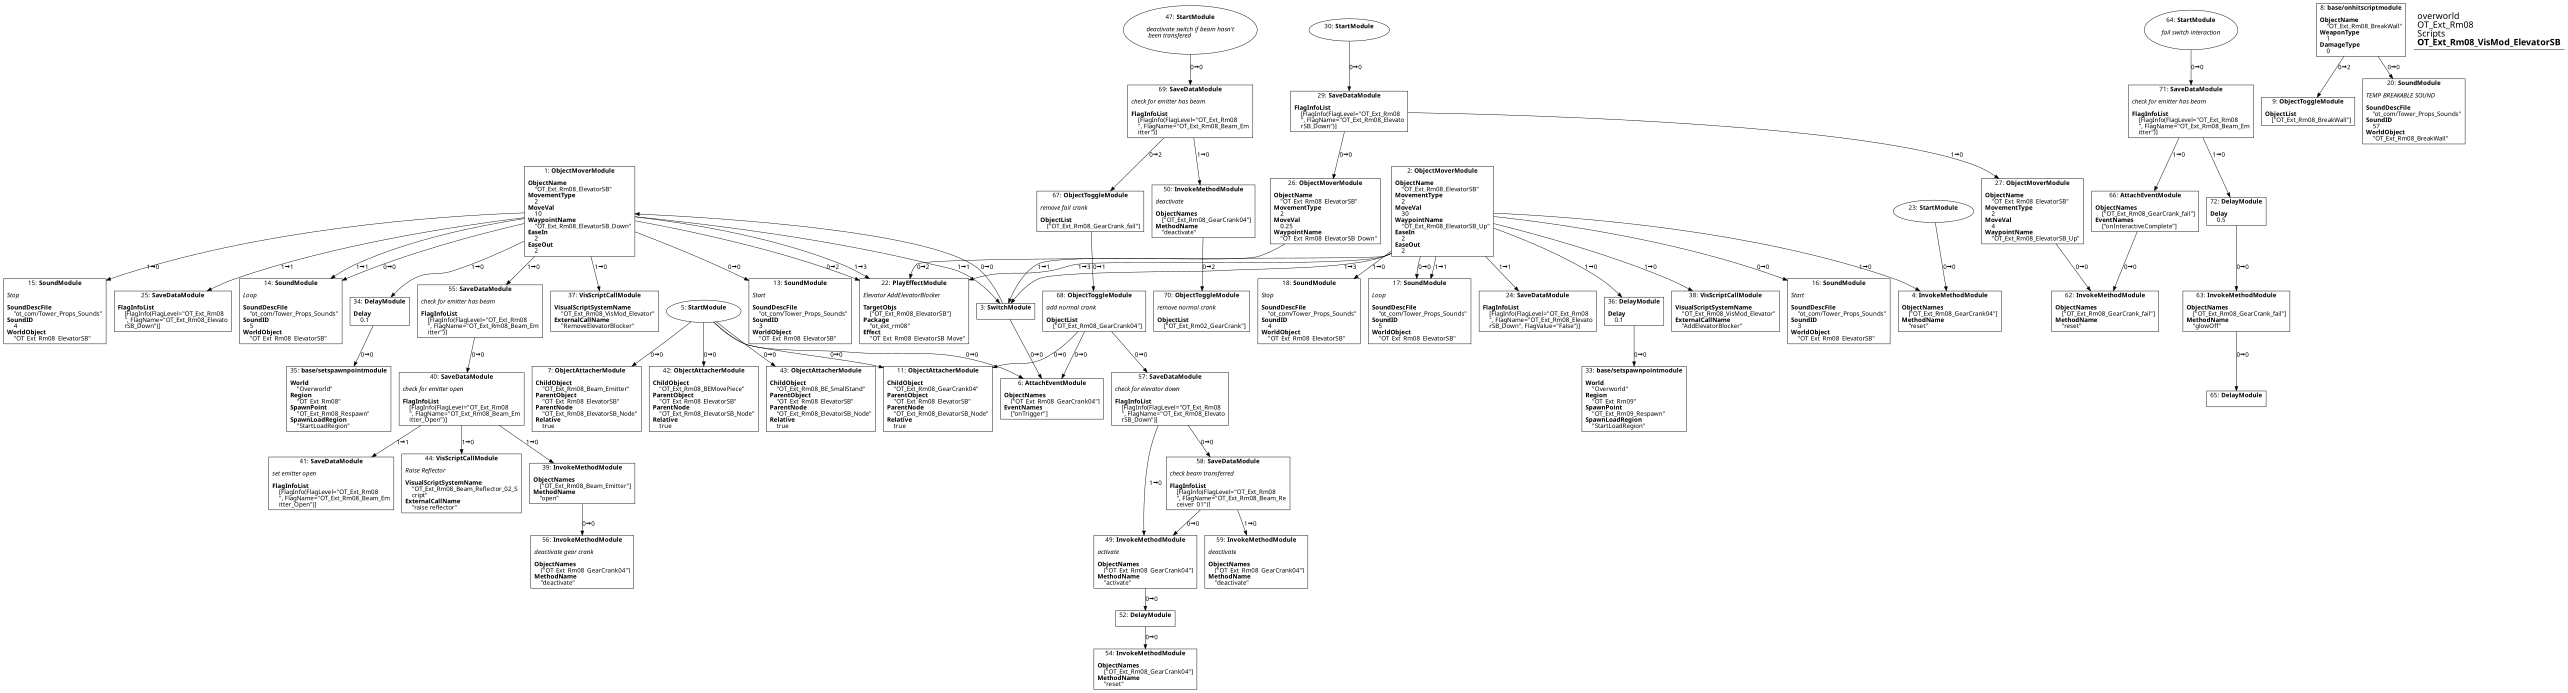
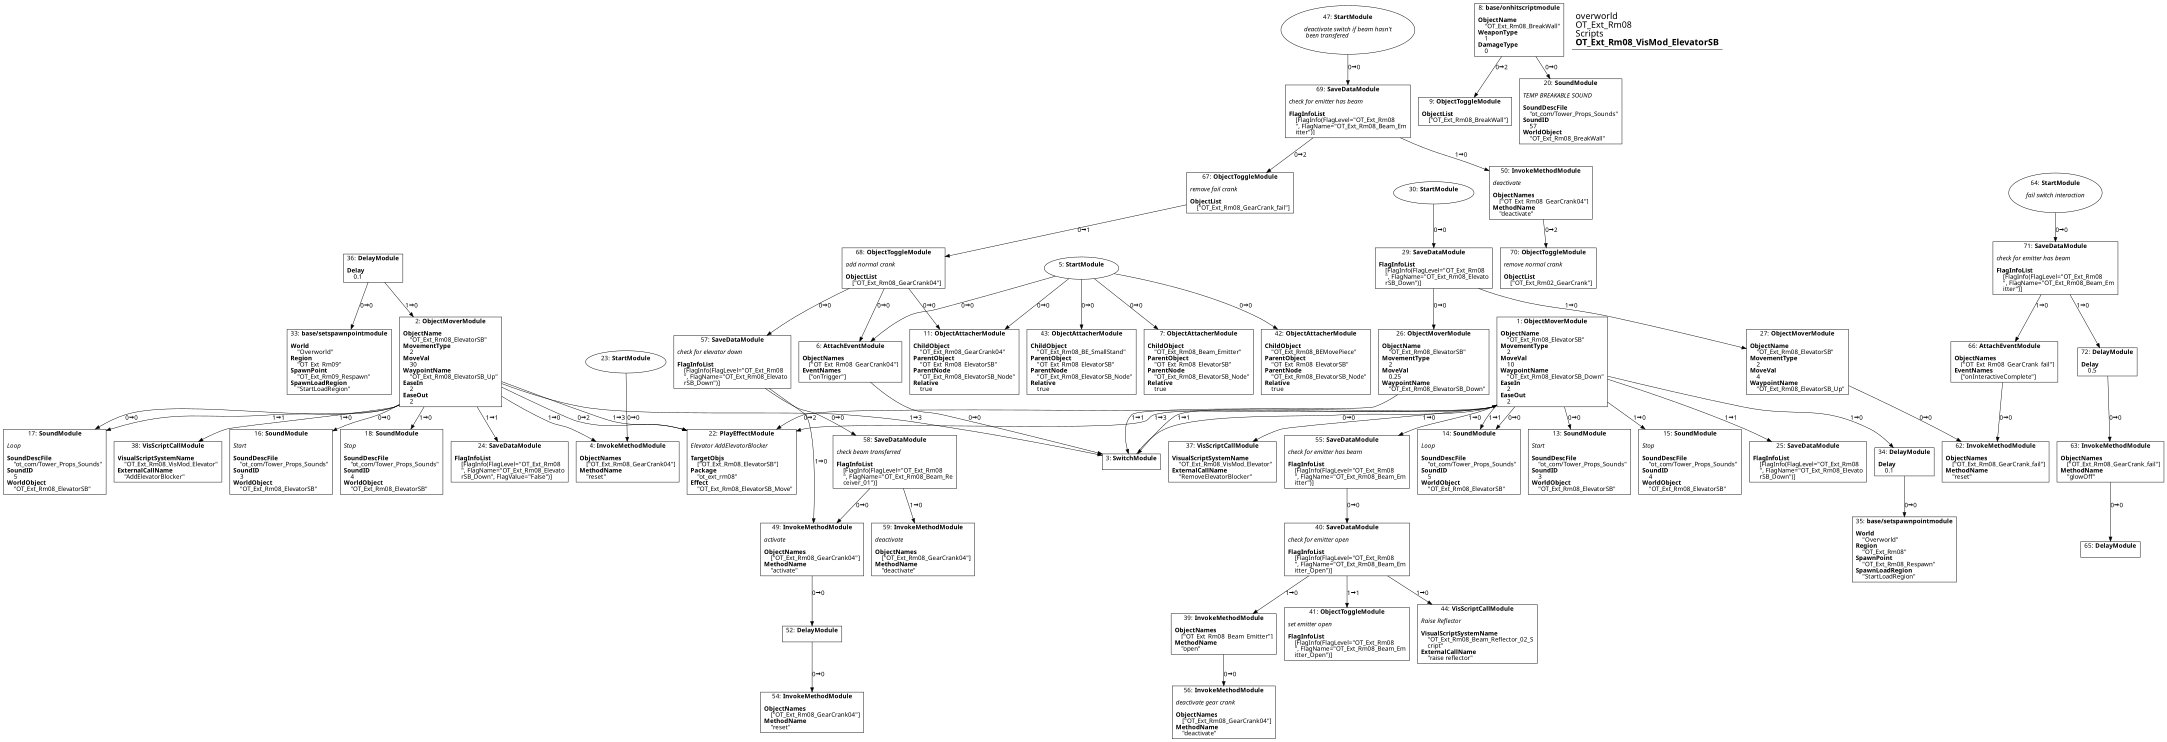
edge "2:" -> "36:": reversed
edge "3:" -> "6:": reversed
node "41:": text "SaveDataModule" -> "ObjectToggleModule"
